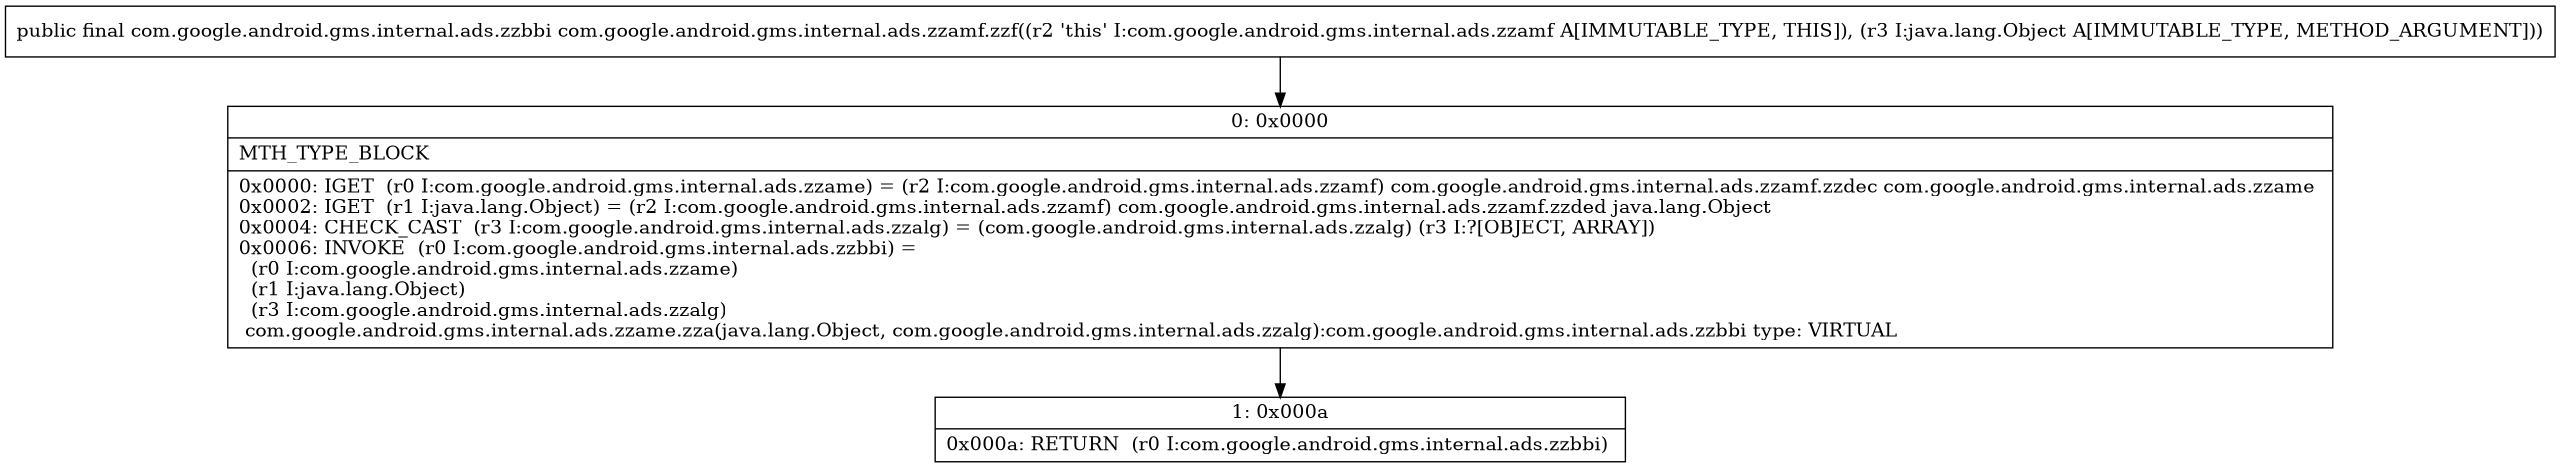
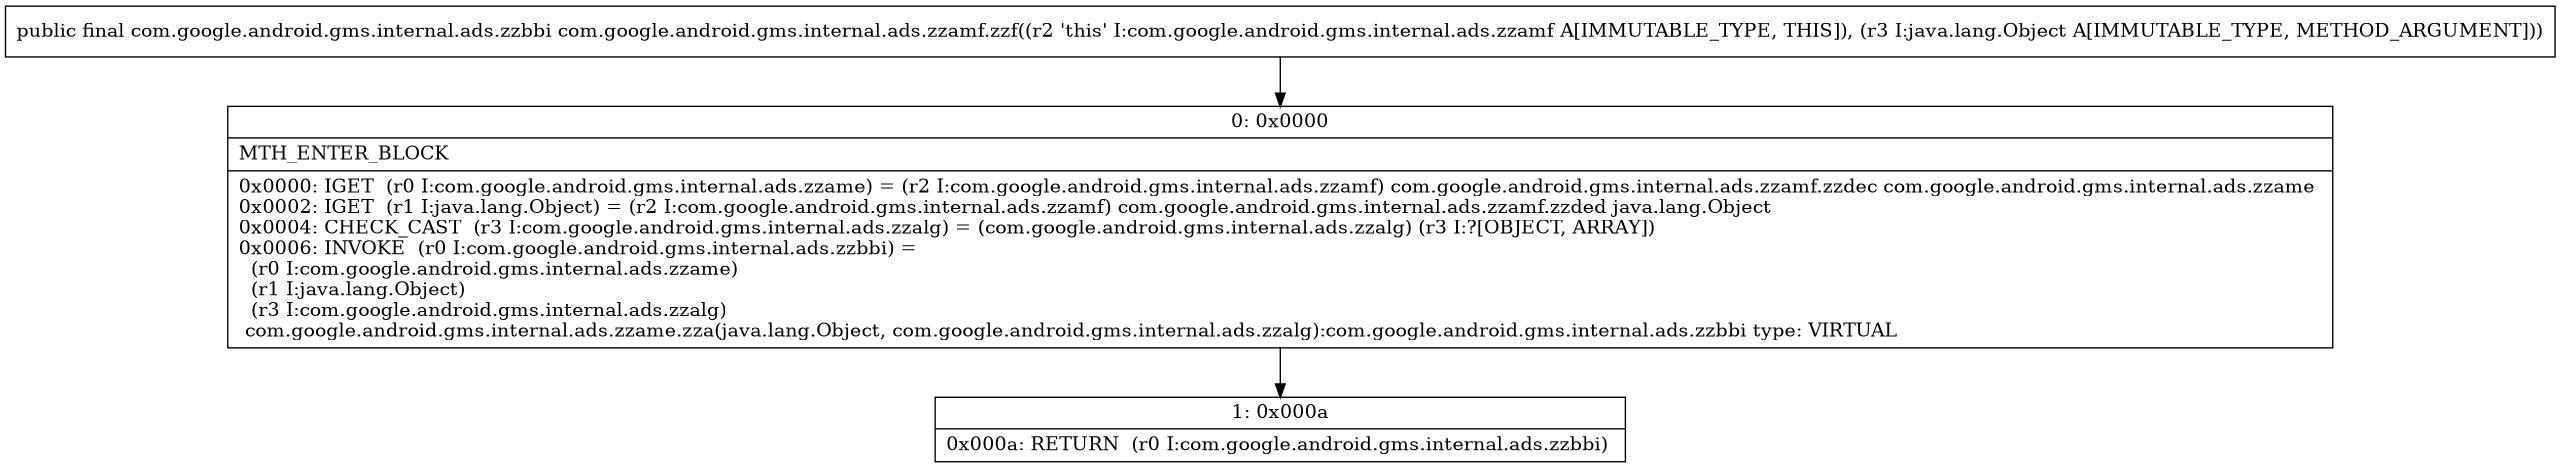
node "0: 0x0000": text "MTH_TYPE_BLOCK" -> "MTH_ENTER_BLOCK"
